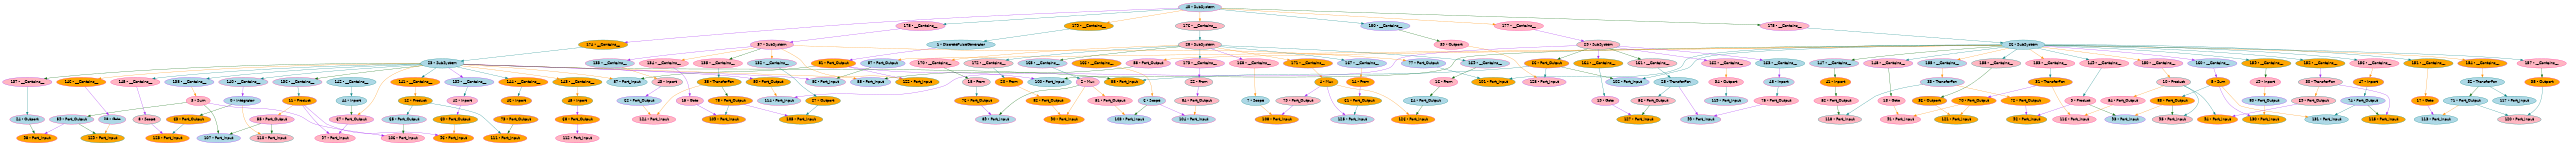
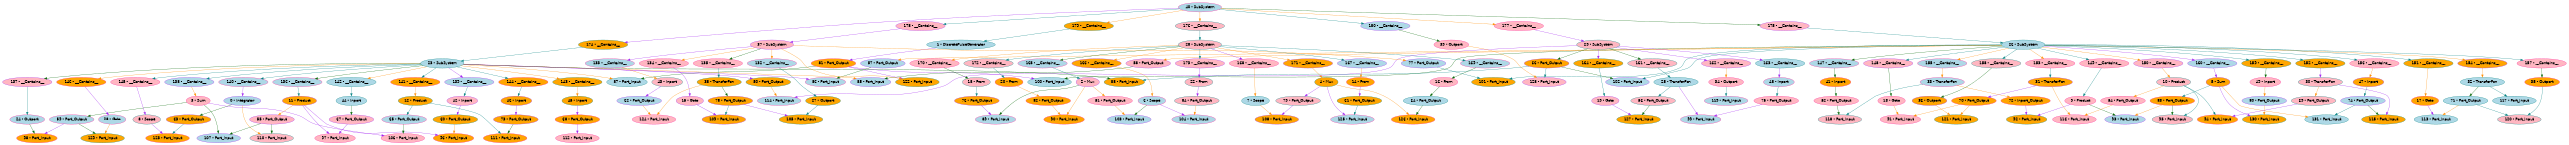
edge "28 - SubSystem" -> "166 - __Contains__": added
edge "23 - SubSystem" -> "67 - Port_Output": now "23 - SubSystem" -> "142 - __Contains__"
node "72 - Port_Output": label "72 - Port_Output" -> "72 - Inport_Output"
edge "46 - Inport" -> "73 - Port_Output": added
